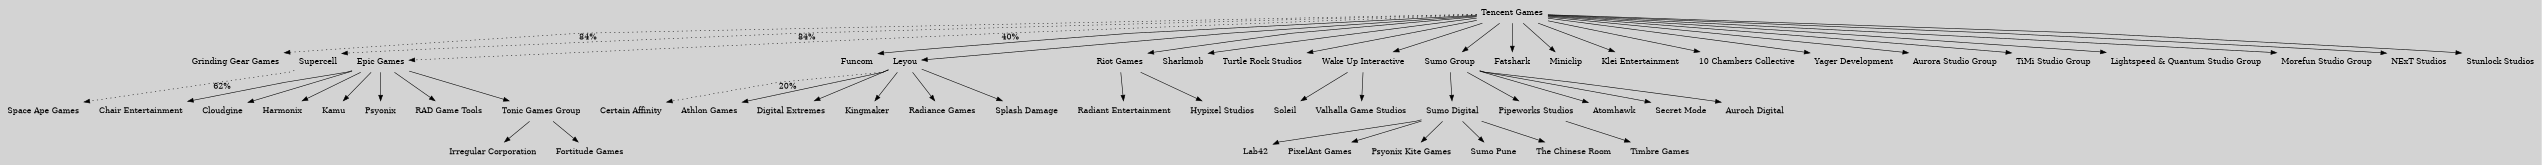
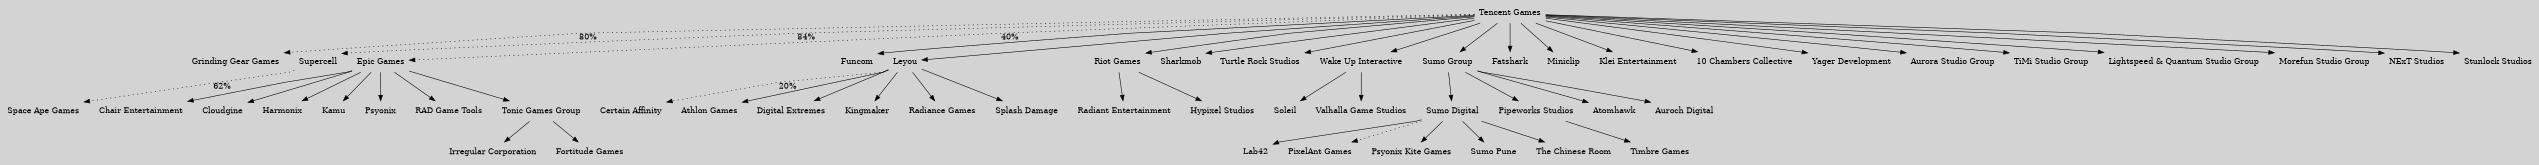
edge "Tencent Games" -> "Grinding Gear Games": label "84%" -> "80%"
node "Secret Mode": removed
edge "Sumo Digital" -> "PixelAnt Games": style solid -> dotted
